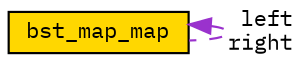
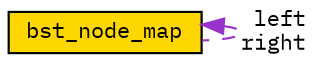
node "bst_map_map": label "bst_map_map" -> "bst_node_map"
